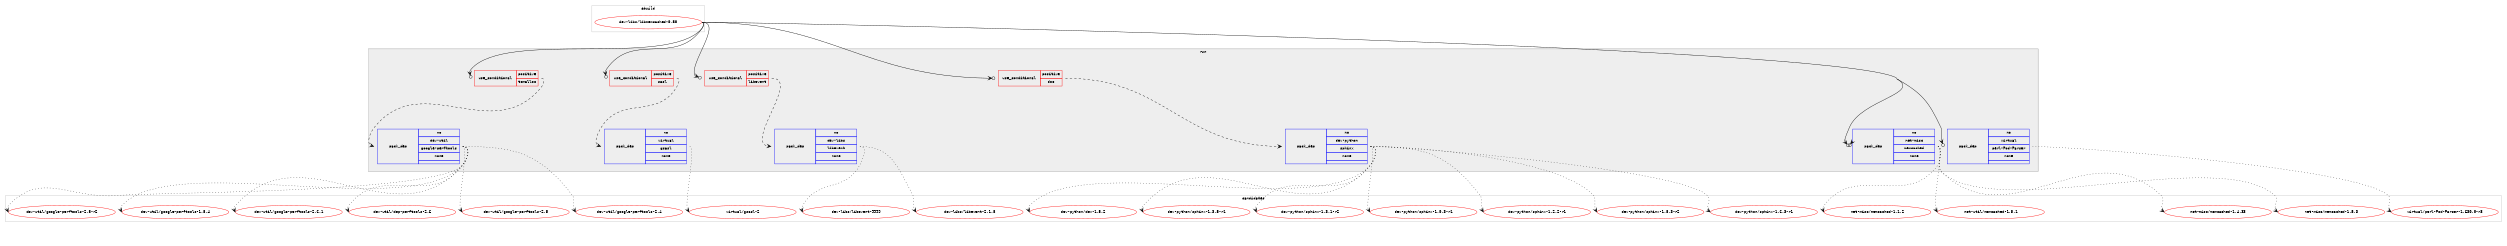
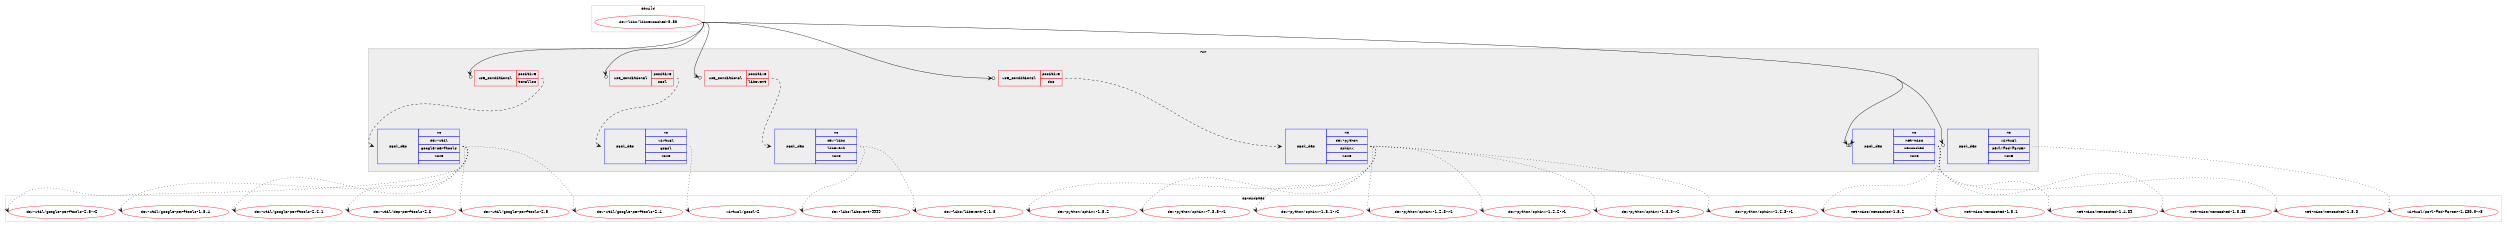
node "dev-python/dev-1.5.2": label "dev-python/dev-1.5.2" -> "dev-python/sphinx-1.5.2"
node "dev-python/sphinx-1.3.5-r1": label "dev-python/sphinx-1.3.5-r1" -> "dev-python/sphinx-7.3.5-r1"
node "dev-python/sphinx-1.0.3-r1": label "dev-python/sphinx-1.0.3-r1" -> "dev-python/sphinx-1.2.3-r1"
node "net-misc/memcached-1.1.2": label "net-misc/memcached-1.1.2" -> "net-misc/memcached-1.5.2"
node "net-util/memcached-1.5.1": label "net-util/memcached-1.5.1" -> "net-misc/memcached-1.5.1"
node "net-misc/memcached-1.4.39": added
node "net-misc/memcached-1.4.33": label "net-misc/memcached-1.4.33" -> "net-misc/memcached-1.8.33"
